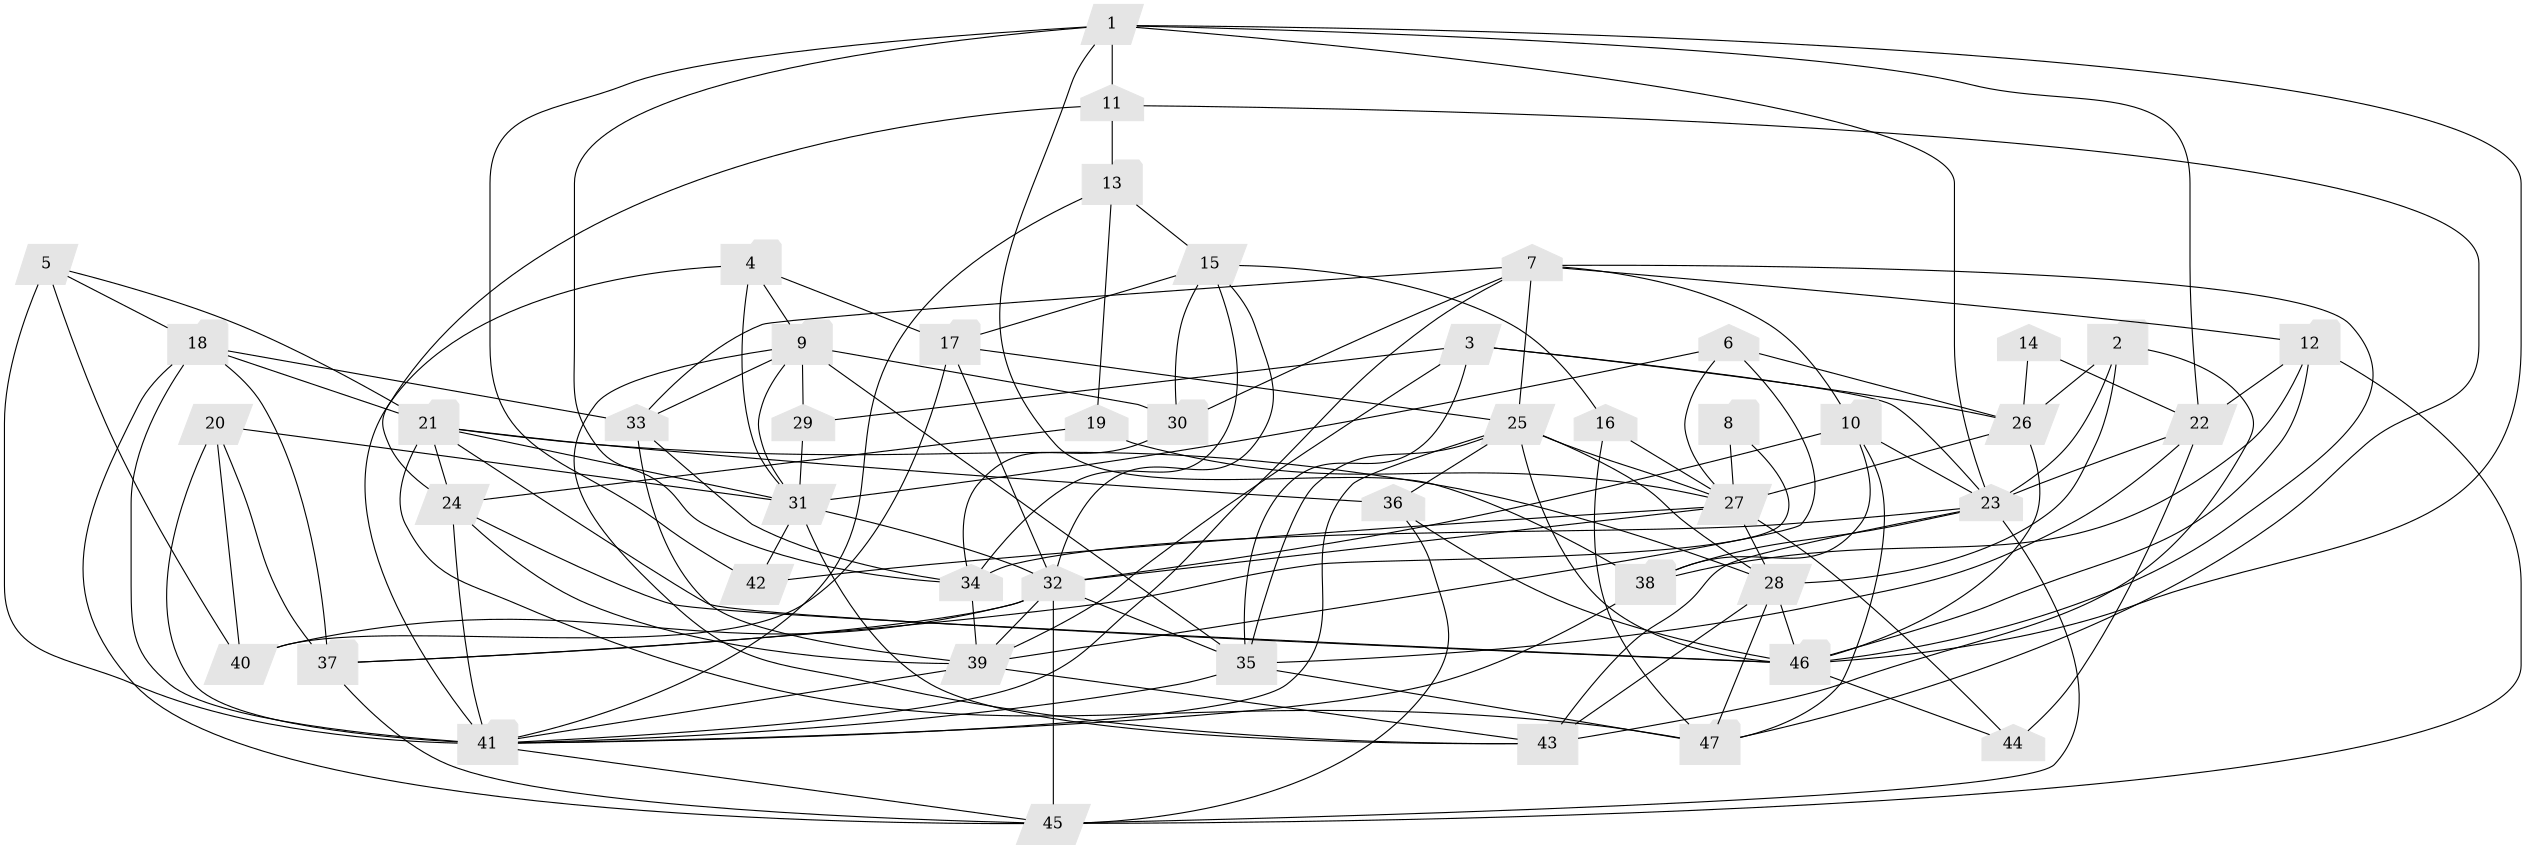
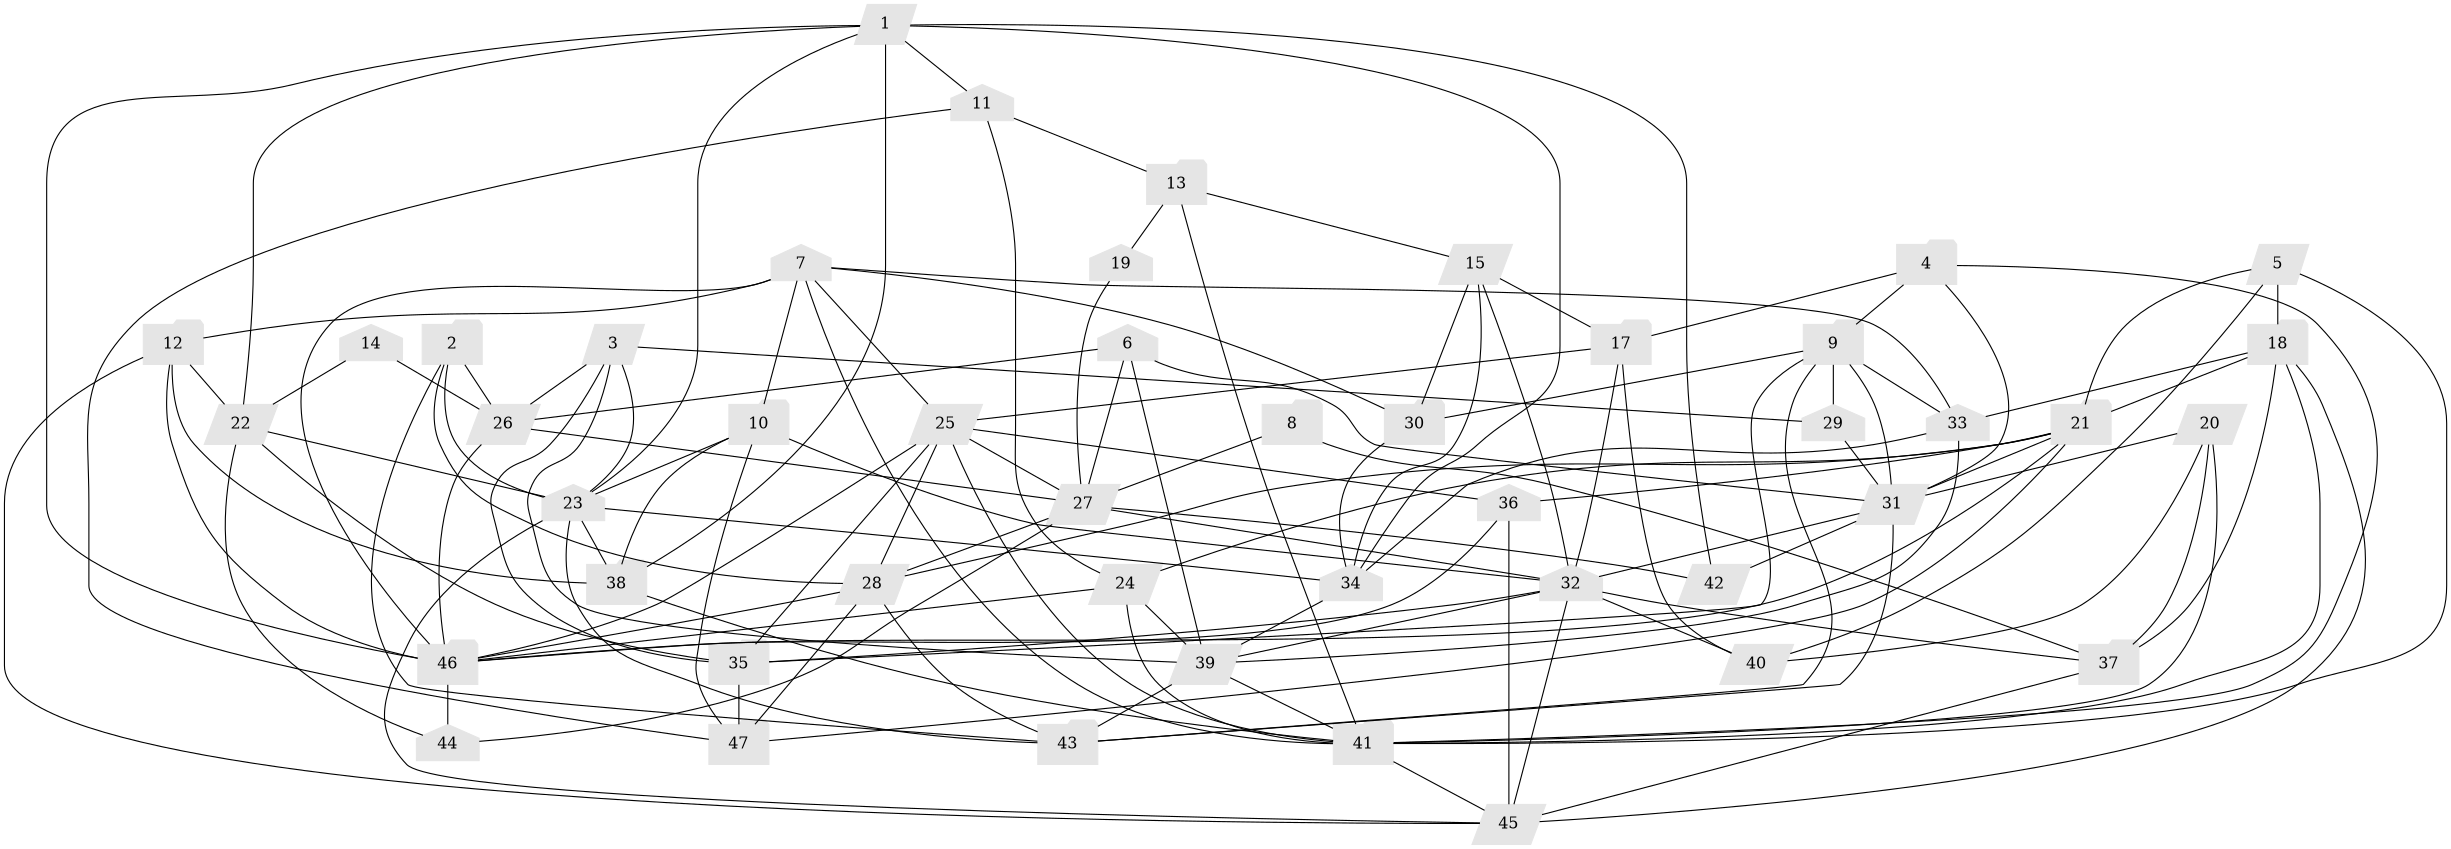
node "16": removed
edge "19" -- "24": removed
edge "35" -- "41": removed
